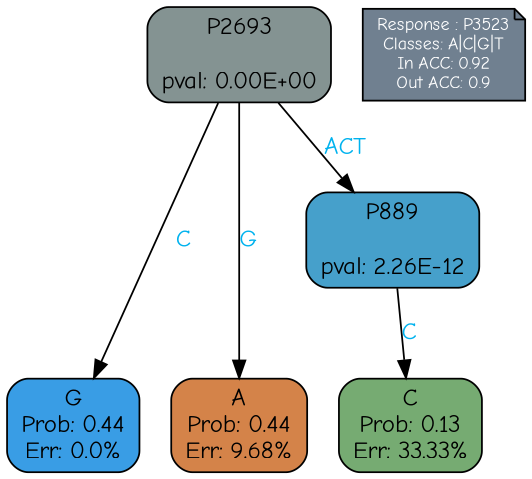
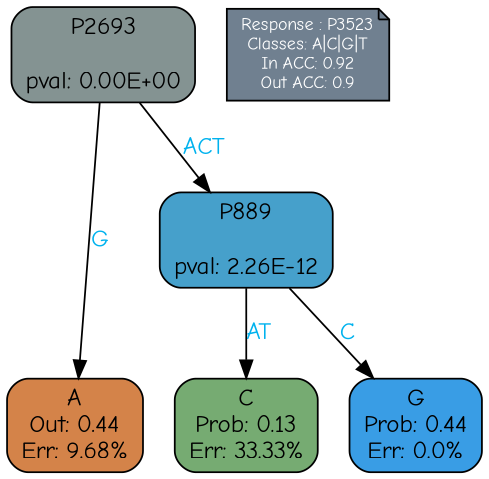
edge "P2693 pval: 0.00E+00" -> "G Prob: 0.44 Err: 0.0%": now "P889 pval: 2.26E-12" -> "G Prob: 0.44 Err: 0.0%"
edge "P889 pval: 2.26E-12" -> "C Prob: 0.13 Err: 33.33%": label "C" -> "AT"
node "A Prob: 0.44 Err: 9.68%": label "A Prob: 0.44 Err: 9.68%" -> "A Out: 0.44 Err: 9.68%"
